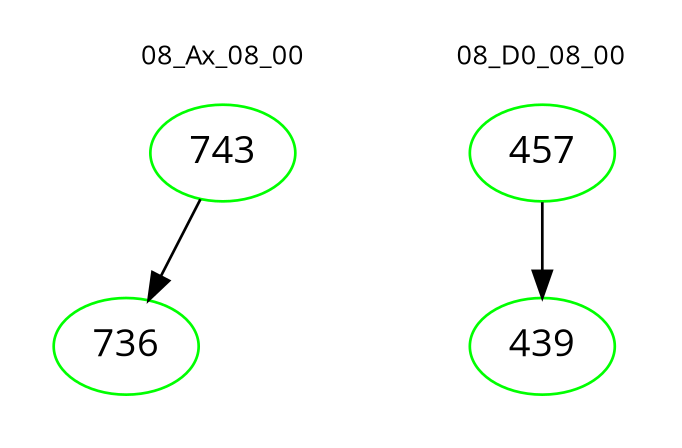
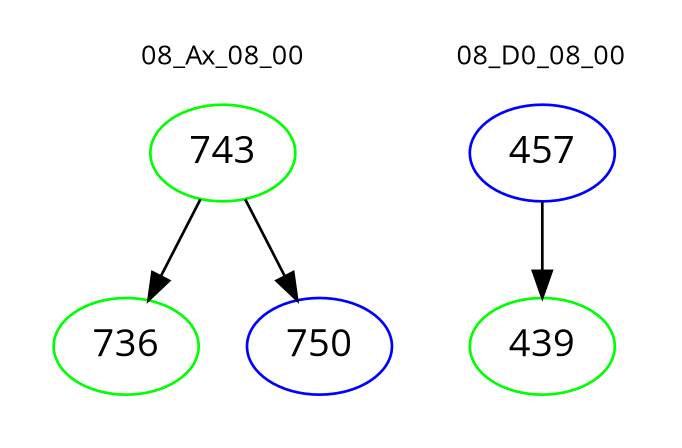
node "457": color green -> blue
node "750": added
